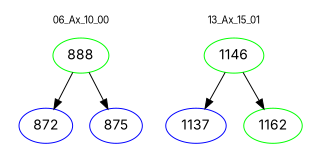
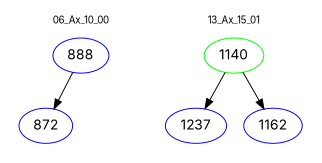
node "888": color green -> blue
node "1146": label "1146" -> "1140"
node "875": removed
node "1137": label "1137" -> "1237"
node "1162": color green -> blue
